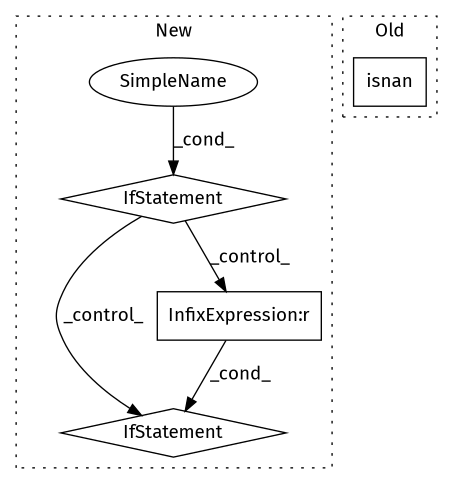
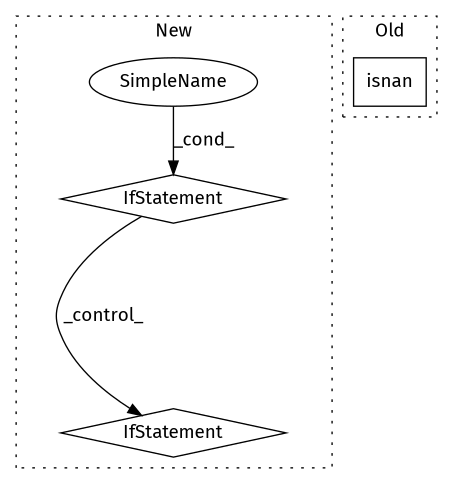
node "InfixExpression:r": removed
